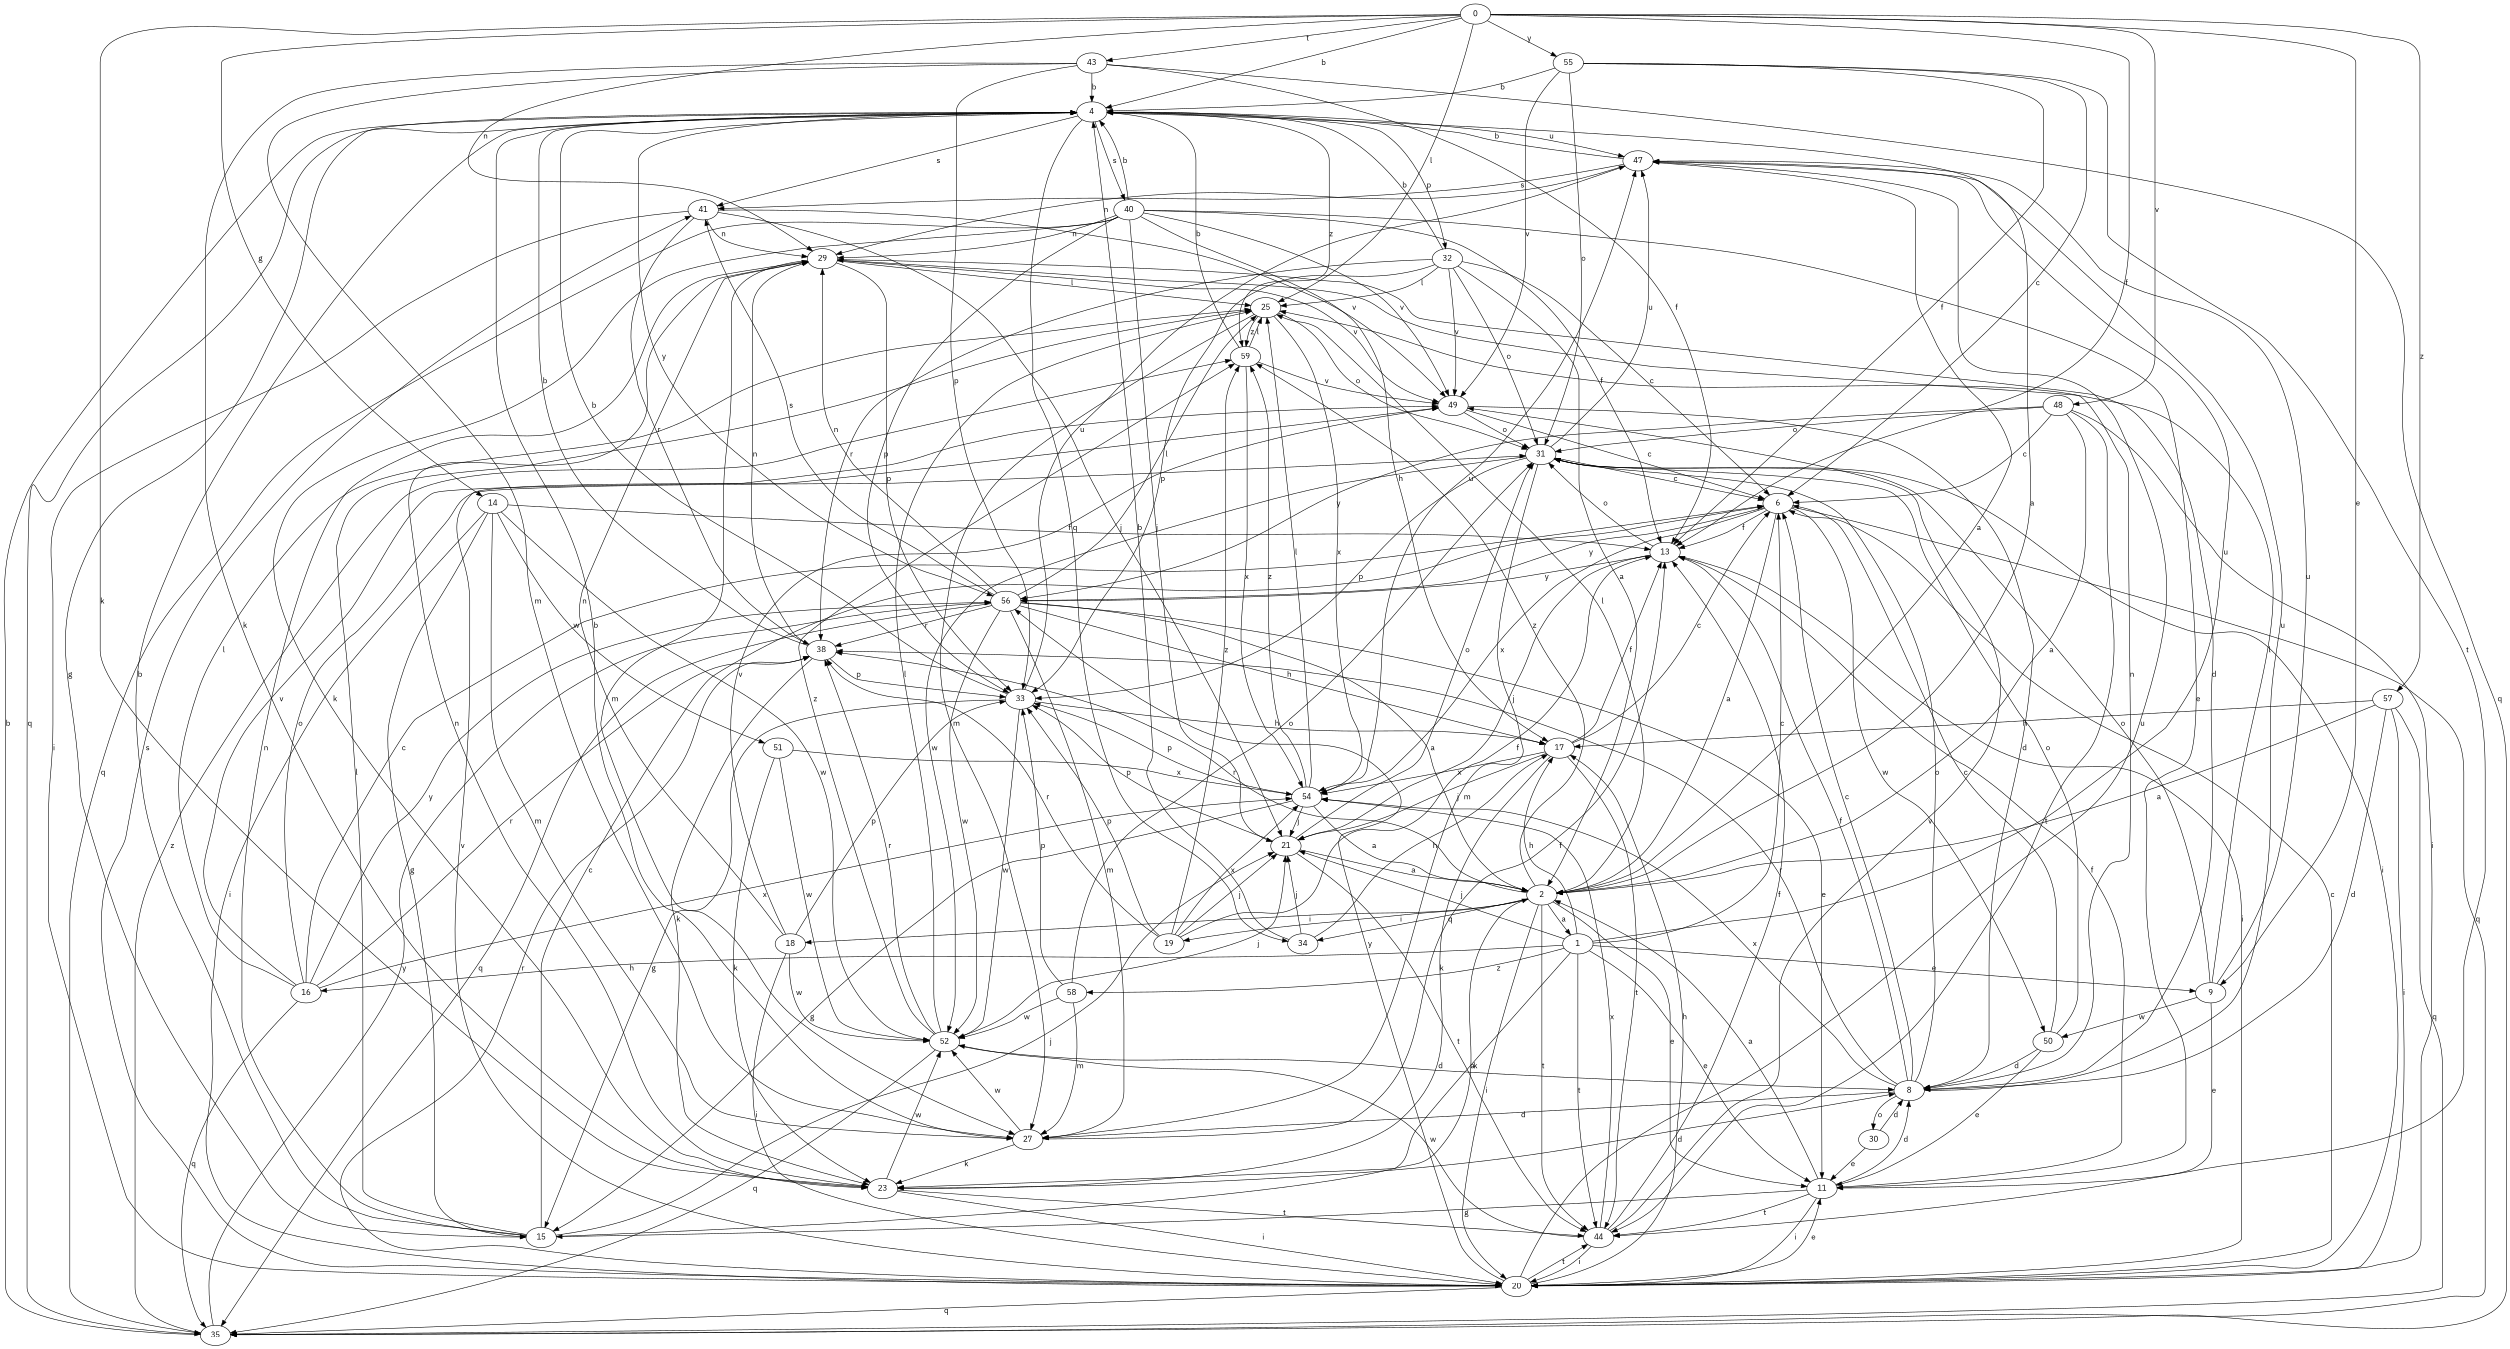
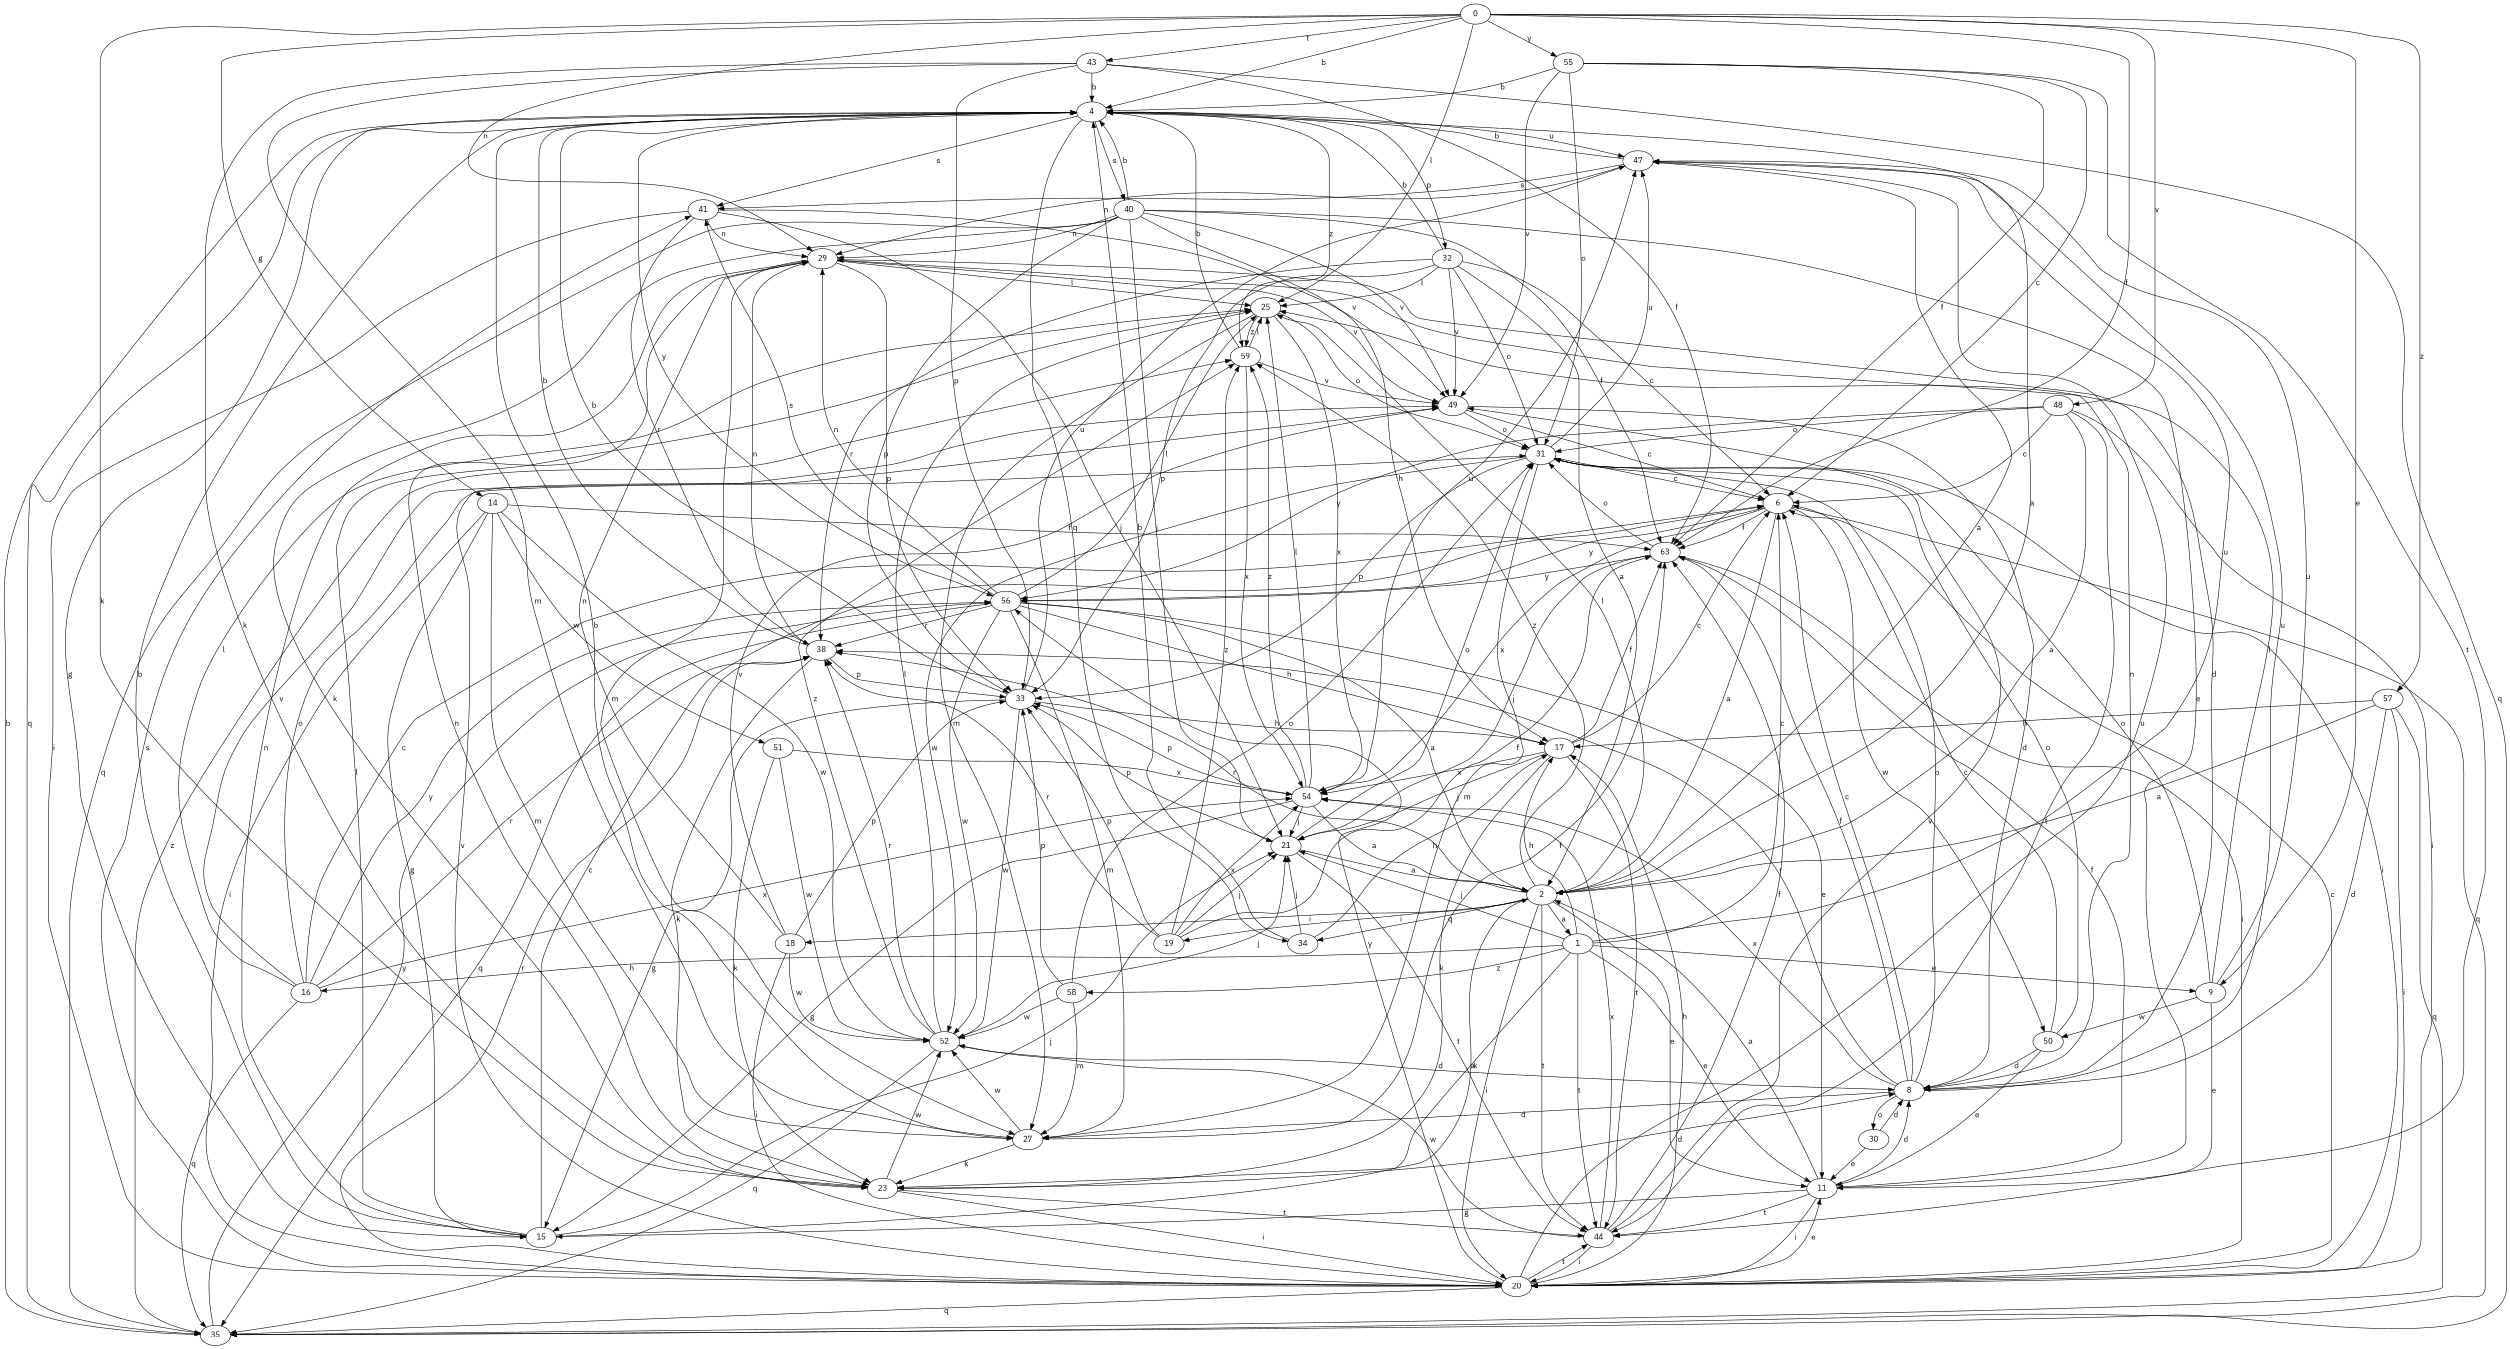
node "13": label "13" -> "63"
